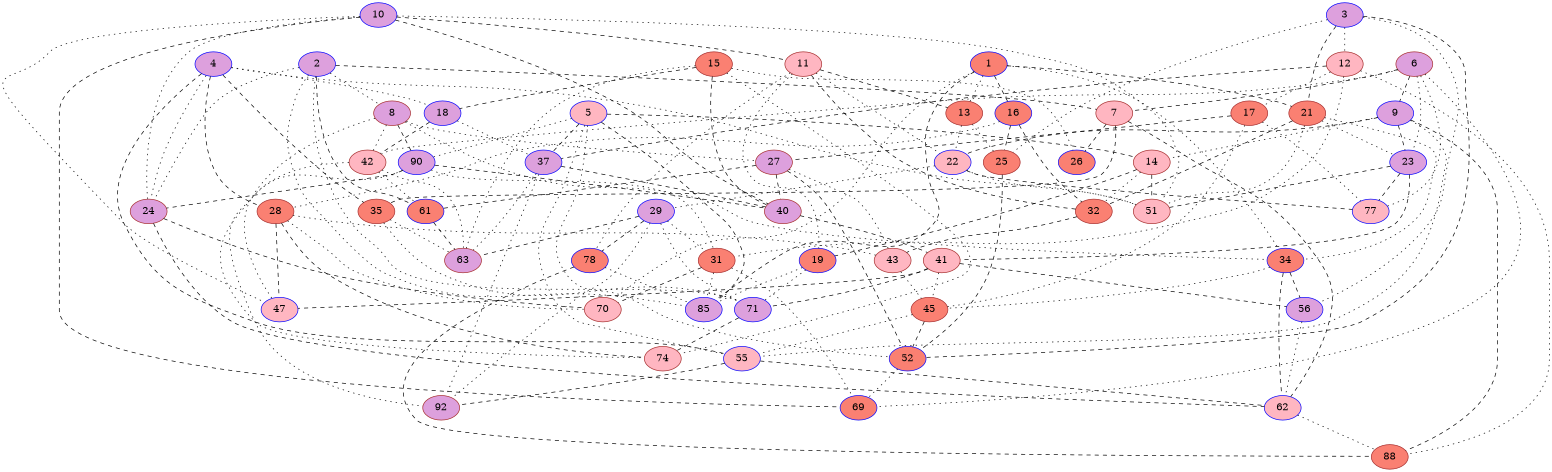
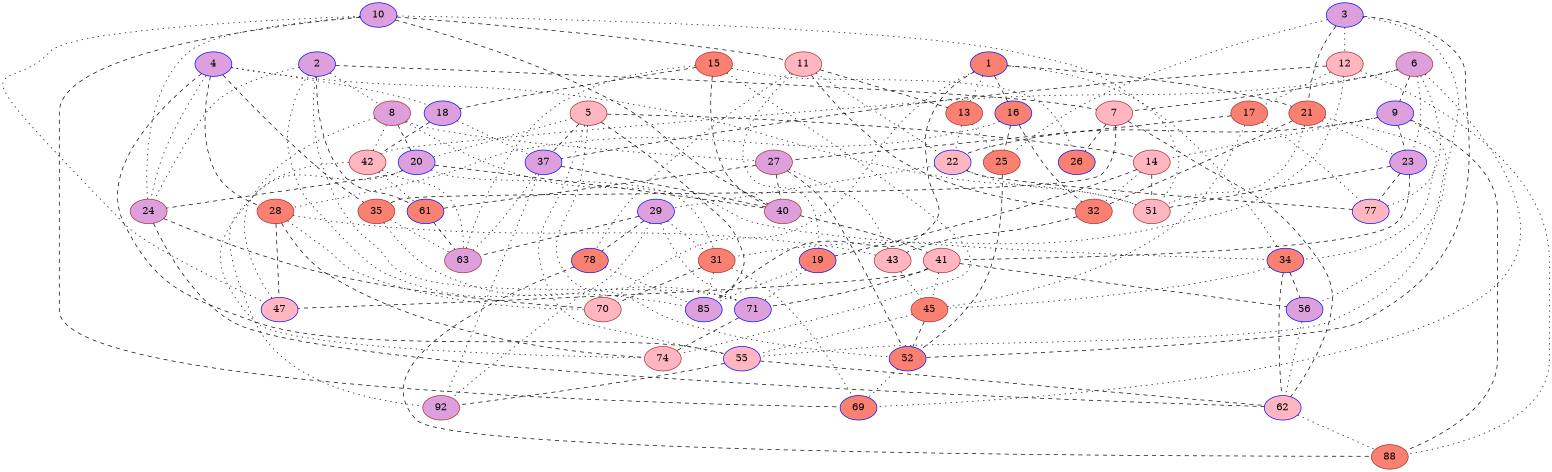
node "5": color blue -> brown
node "90": label "90" -> "20"
